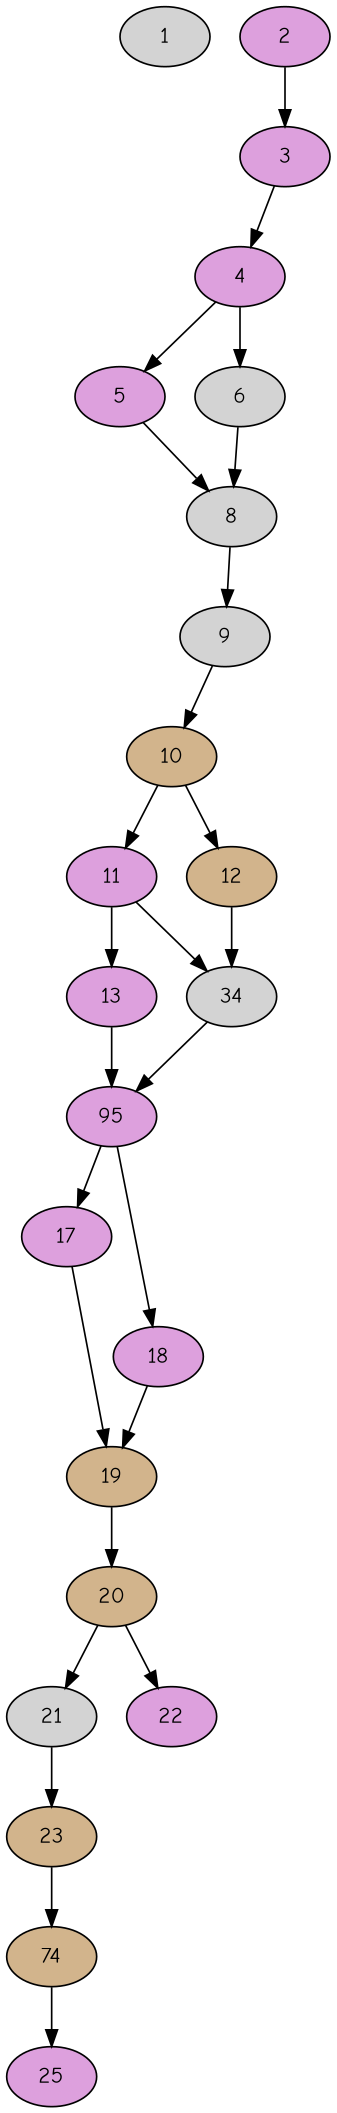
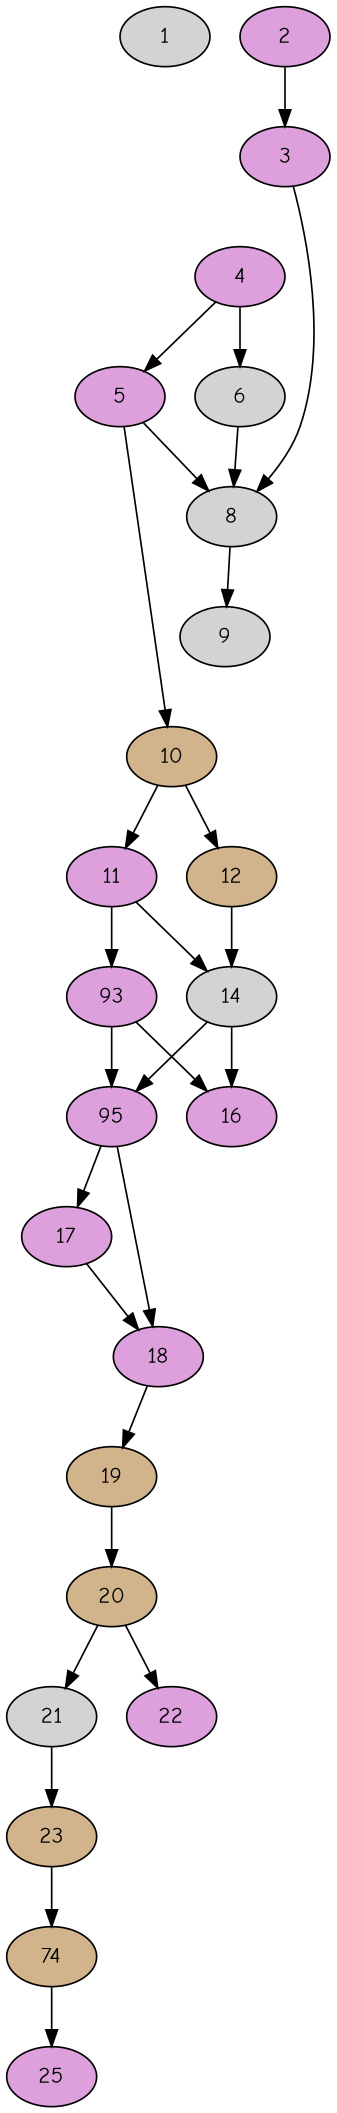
edge "3" -> "4": now "3" -> "8"
edge "9" -> "10": now "5" -> "10"
node "13": label "13" -> "93"
node "34": label "34" -> "14"
node "16": added
edge "17" -> "19": now "17" -> "18"
